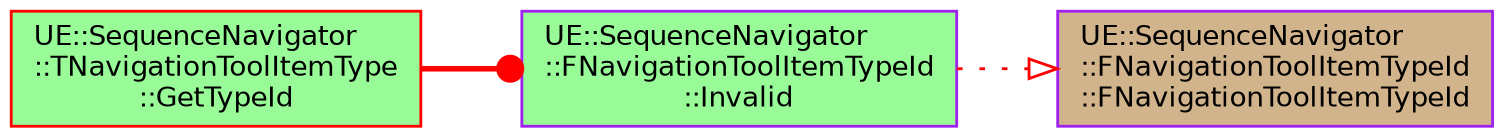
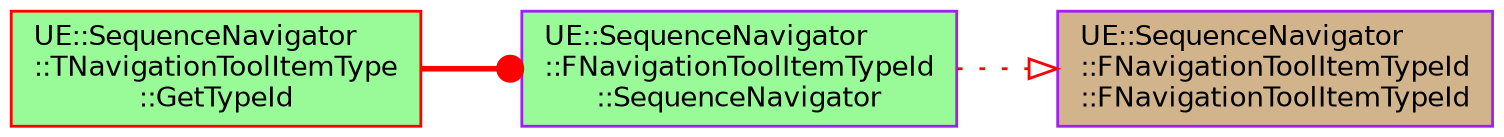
node "UE::SequenceNavigator ::FNavigationToolItemTypeId ::Invalid": label "UE::SequenceNavigator ::FNavigationToolItemTypeId ::Invalid" -> "UE::SequenceNavigator ::FNavigationToolItemTypeId ::SequenceNavigator"
